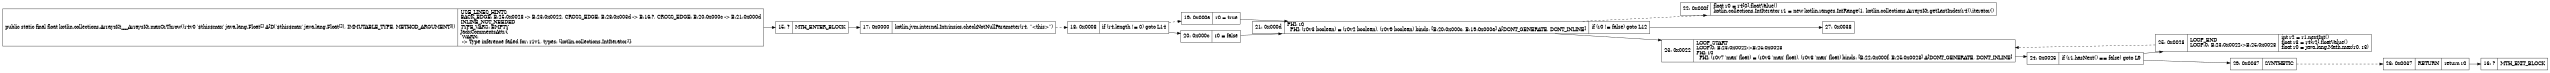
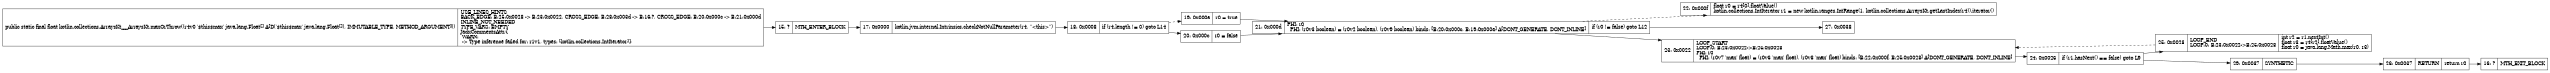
edge "17: 0x0000" -> "18: 0x0008": style dashed -> solid
edge "29: 0x0037" -> "26: 0x0037": style dashed -> solid
